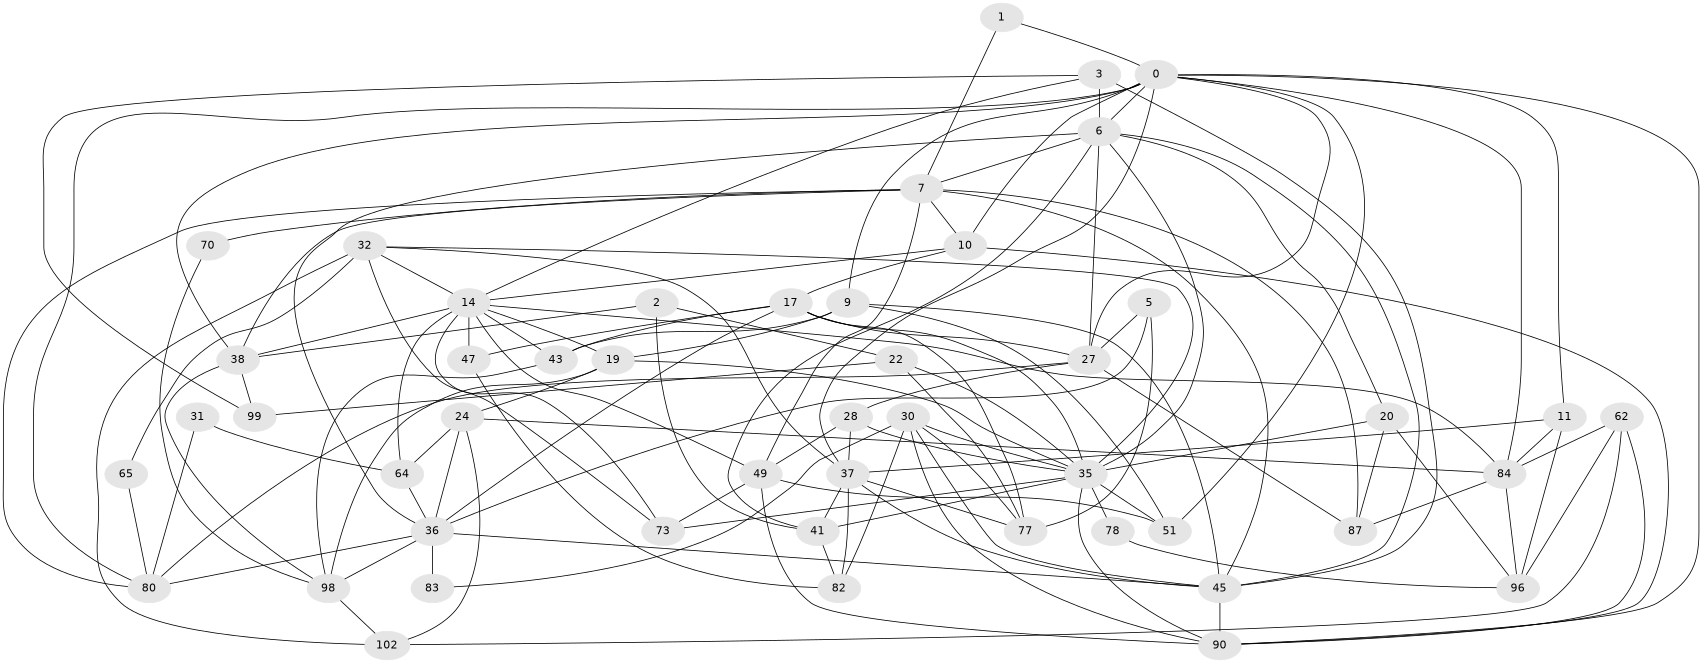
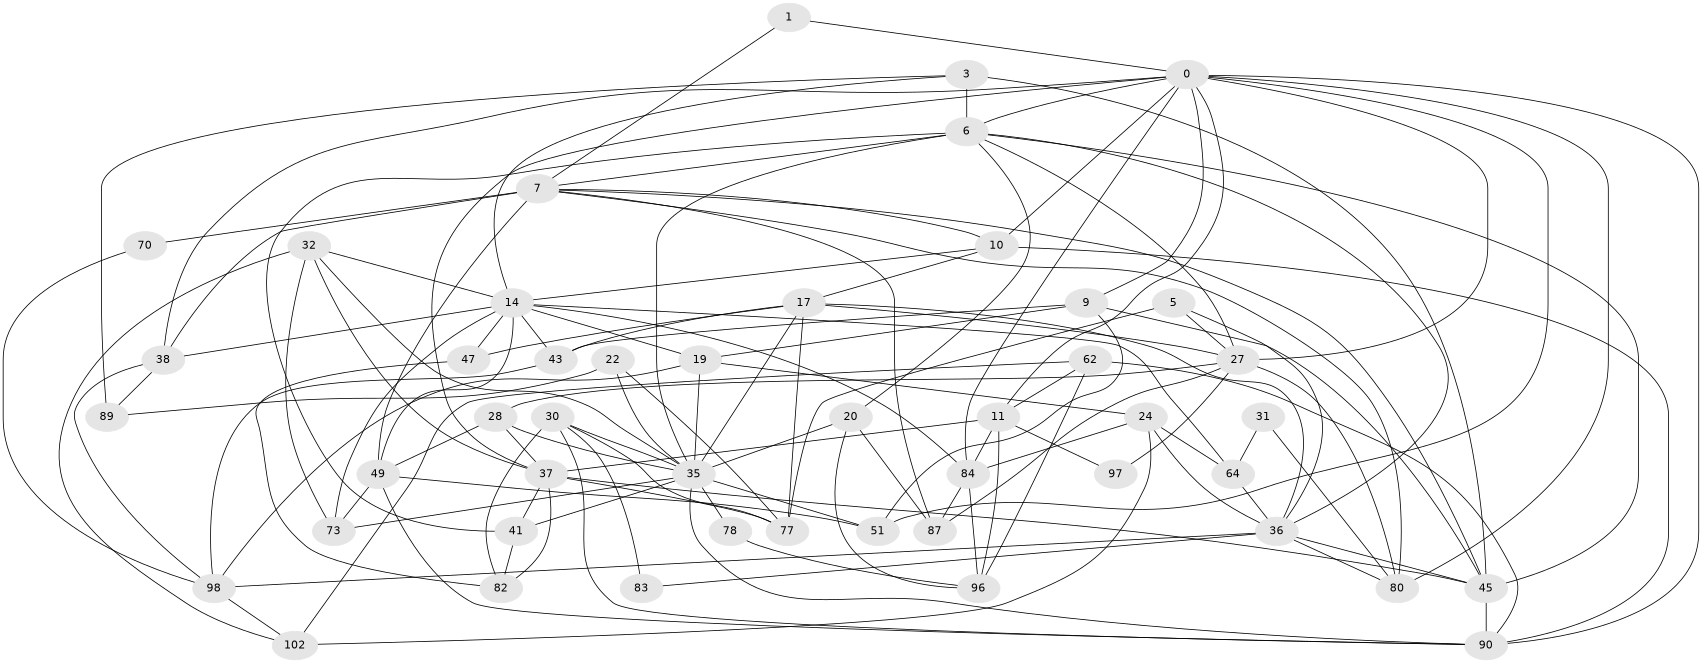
node "2": removed
node "99": label "99" -> "89"
edge "62" -- "84": now "62" -- "11"
node "65": removed
node "97": added
edge "30" -- "45": removed
